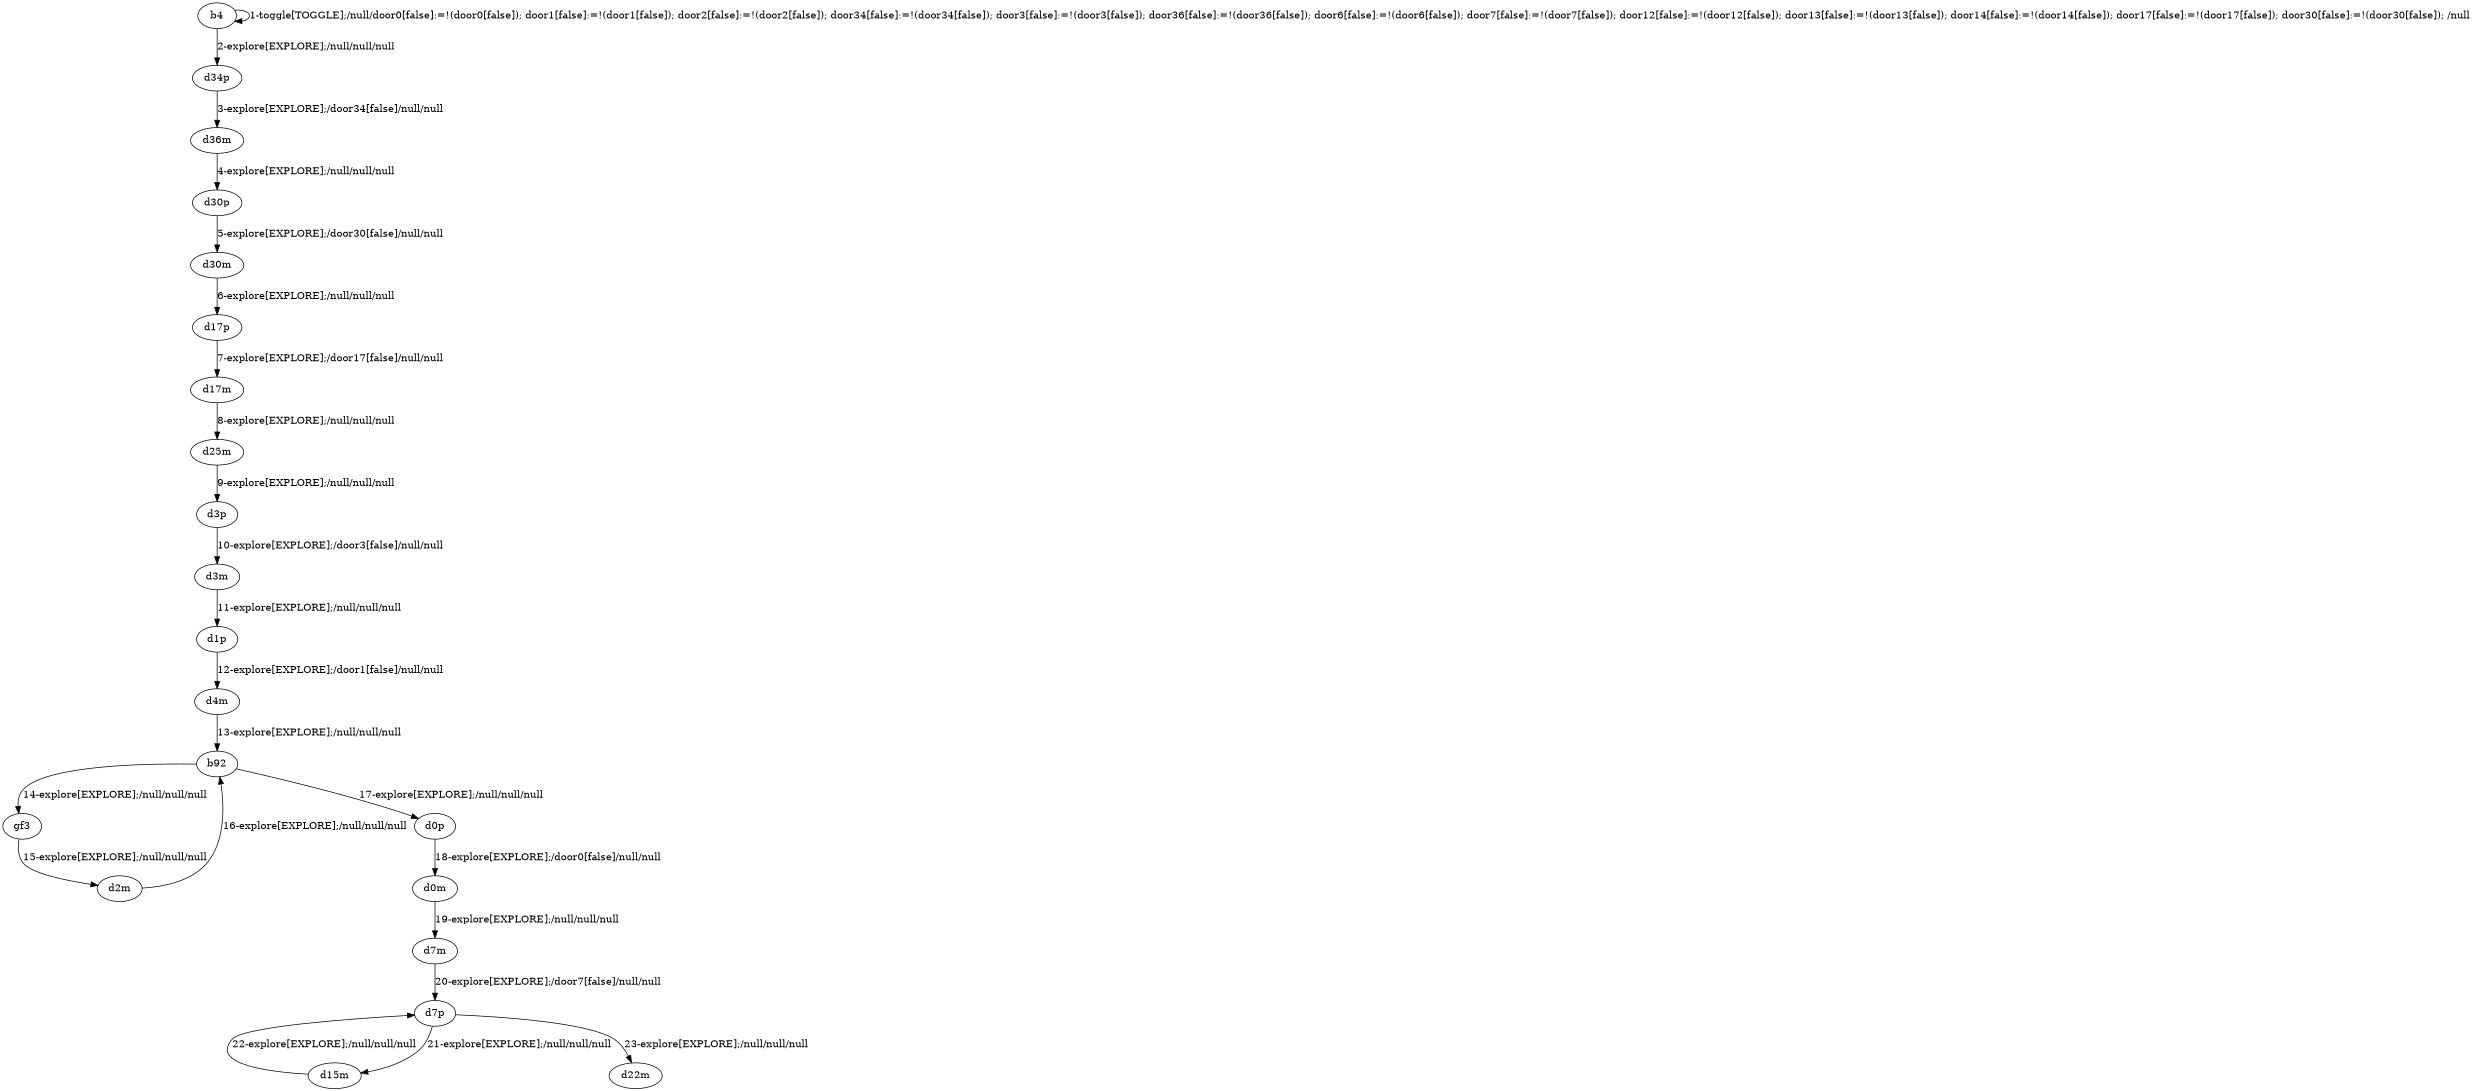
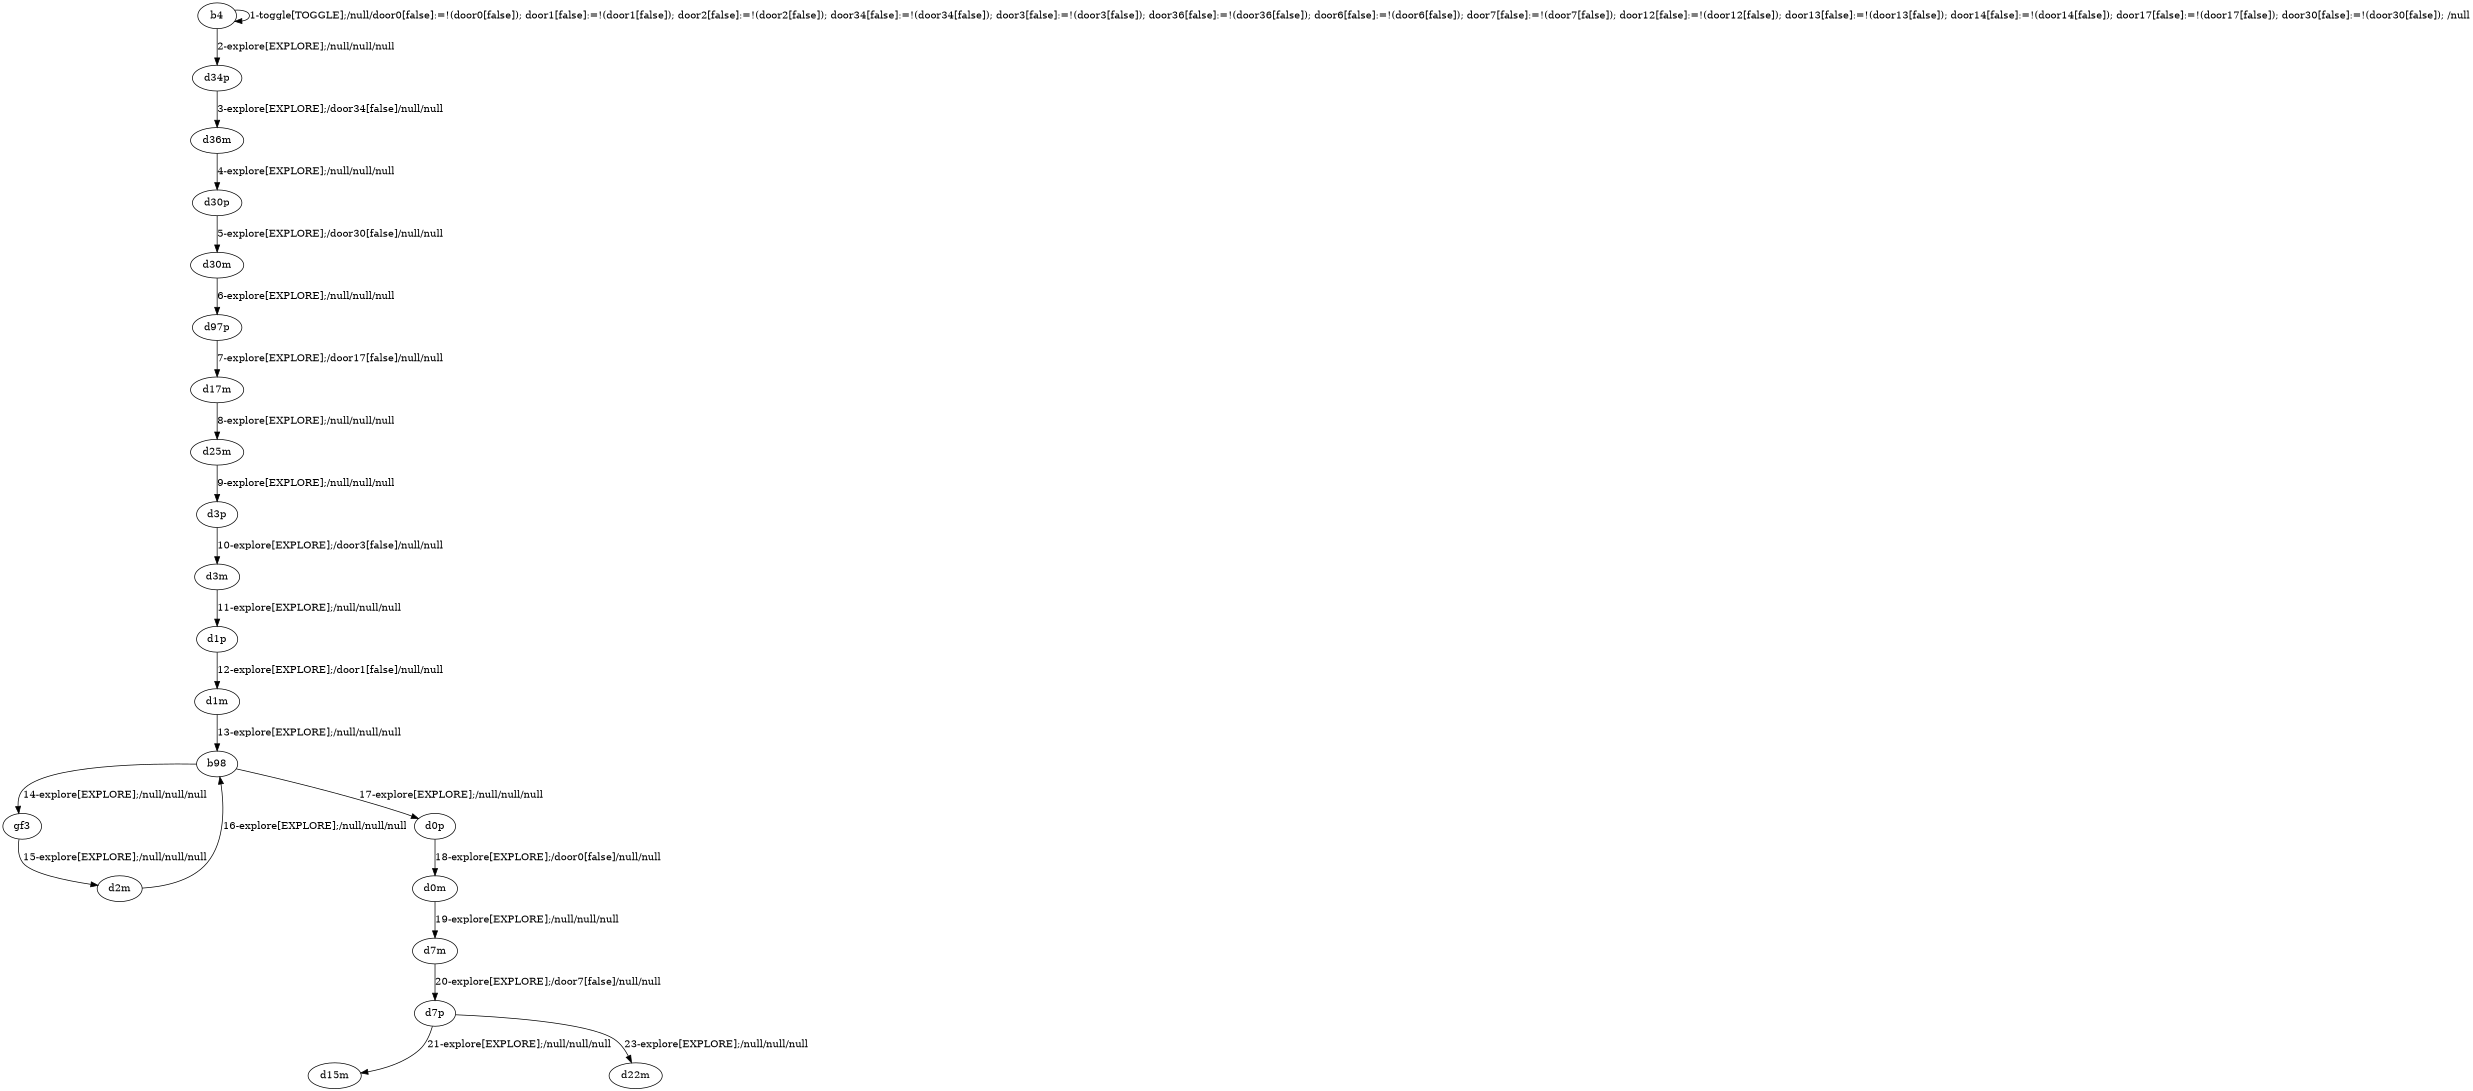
node "d17p": label "d17p" -> "d97p"
node "d4m": label "d4m" -> "d1m"
node "b92": label "b92" -> "b98"
edge "d15m" -> "d7p": removed, label "22-explore[EXPLORE];/null/null/null"
